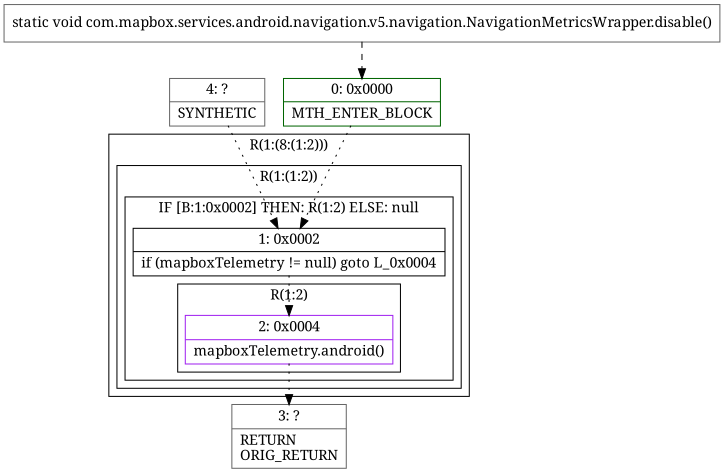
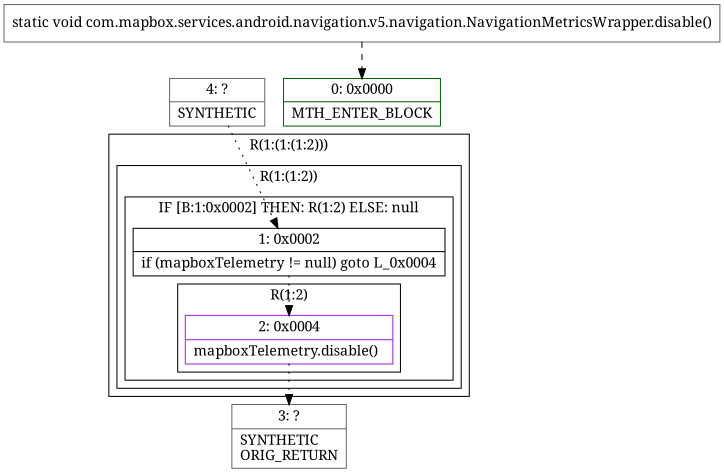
cluster "R(1:(8:(1:2)))": label "R(1:(8:(1:2)))" -> "R(1:(1:(1:2)))"
edge "0: 0x0000" -> "1: 0x0002": removed
node "2: 0x0004": text "mapboxTelemetry.android()" -> "mapboxTelemetry.disable()"
node "3: ?": text "RETURN" -> "SYNTHETIC"
